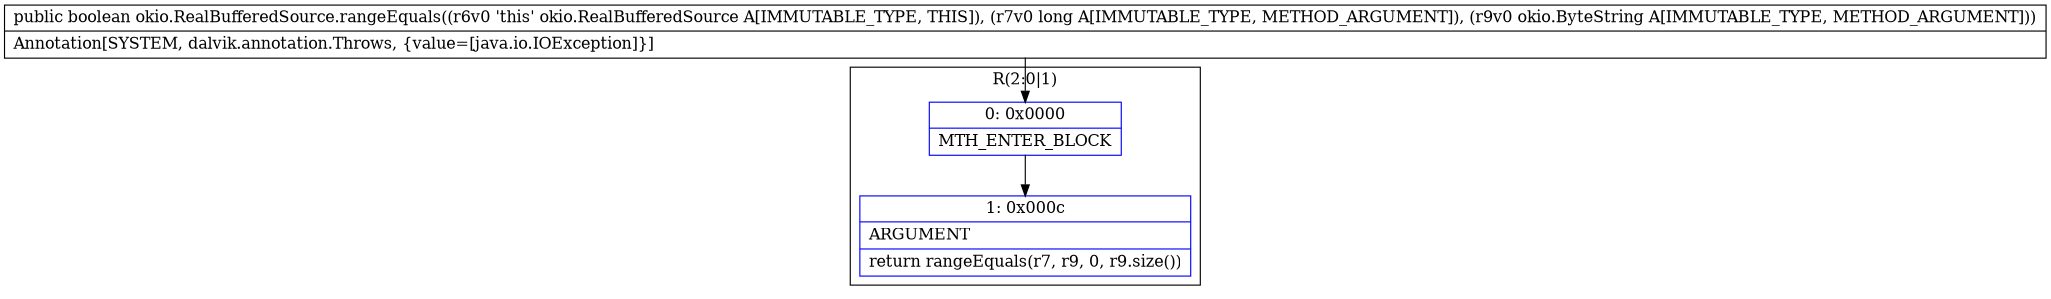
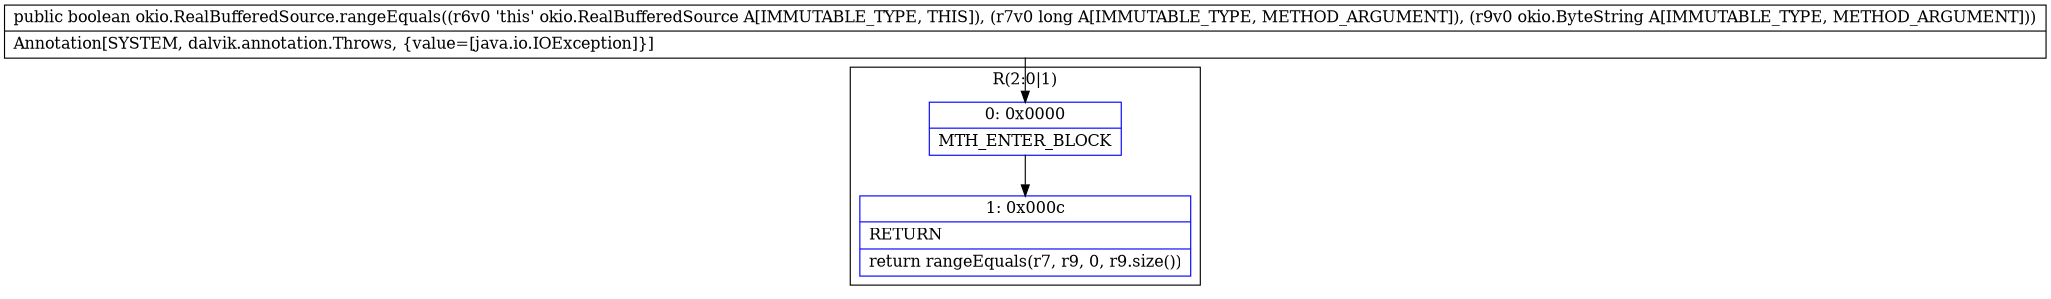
node "1: 0x000c": text "ARGUMENT" -> "RETURN"
